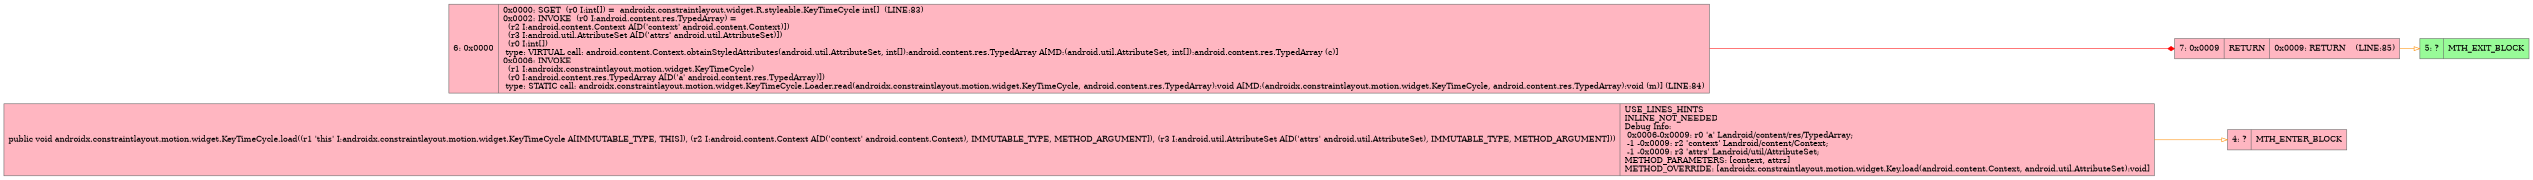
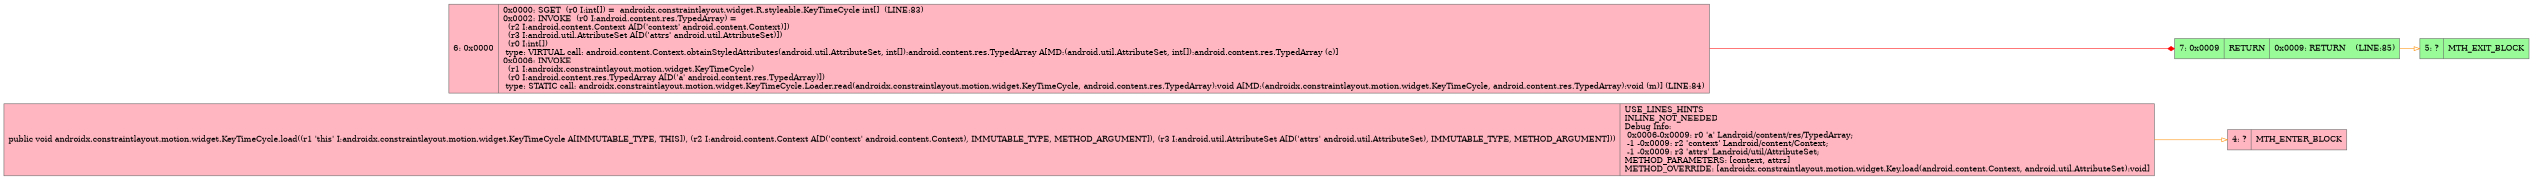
node "7: 0x0009": fillcolor lightpink -> palegreen
